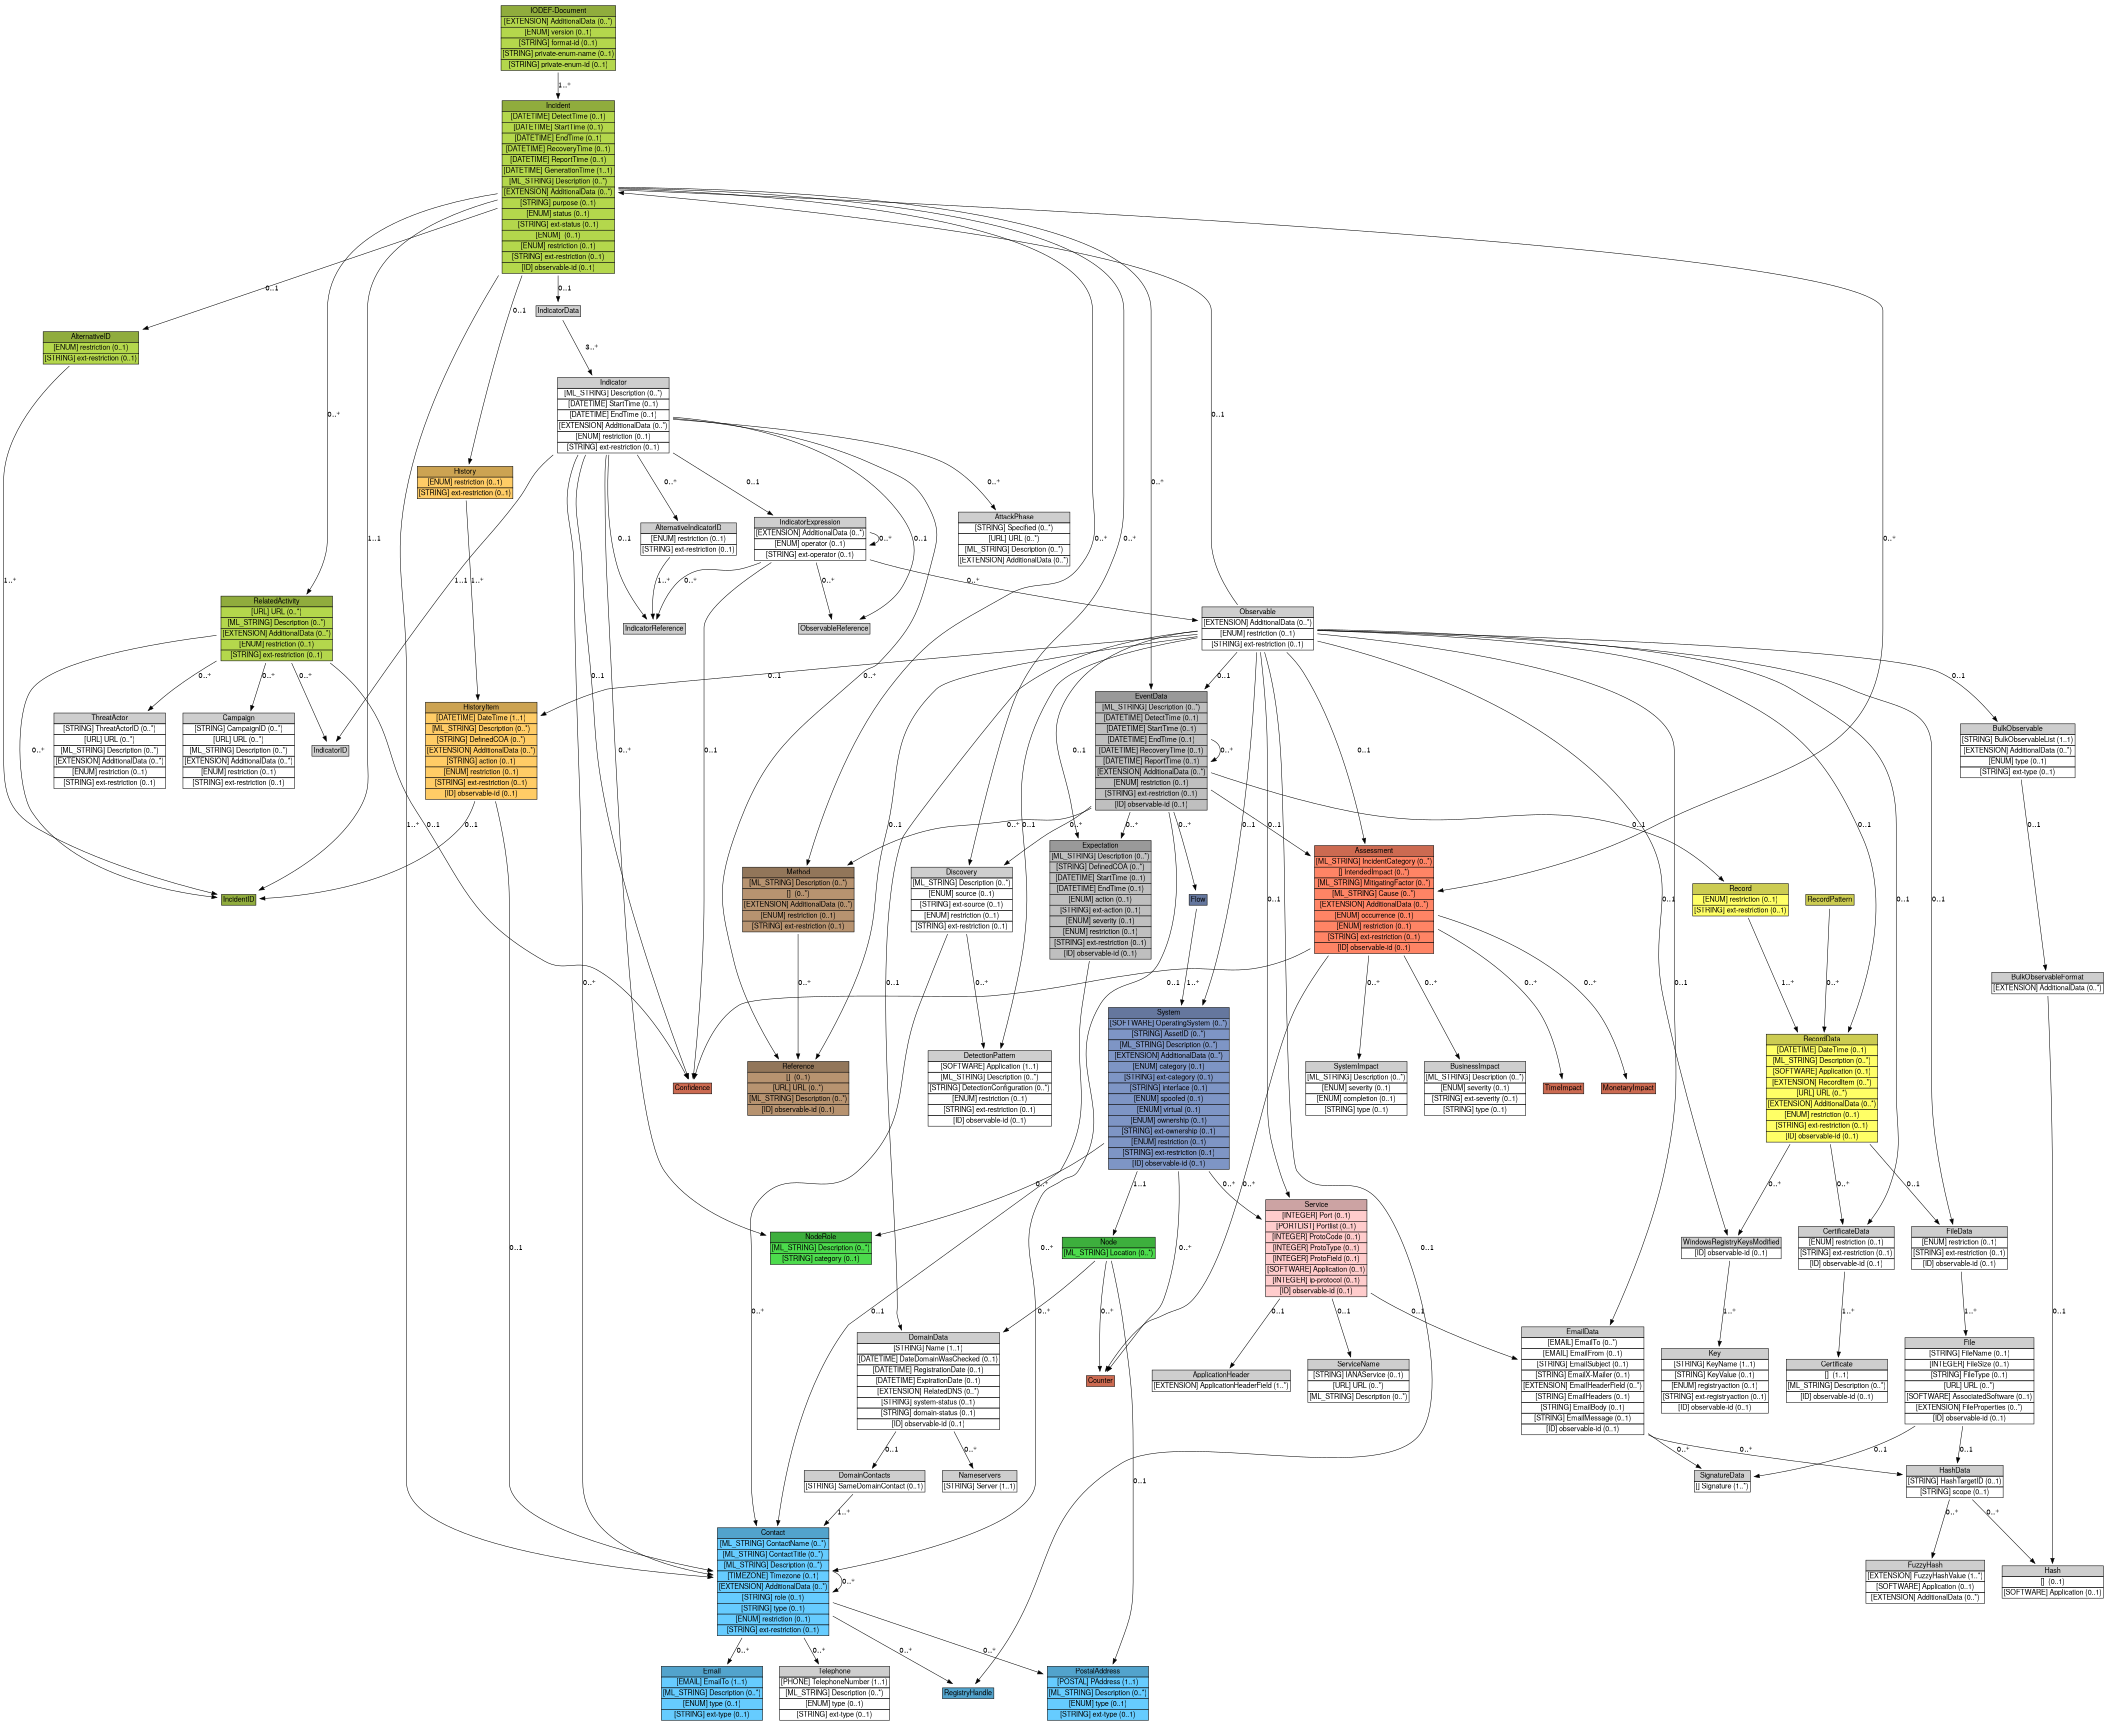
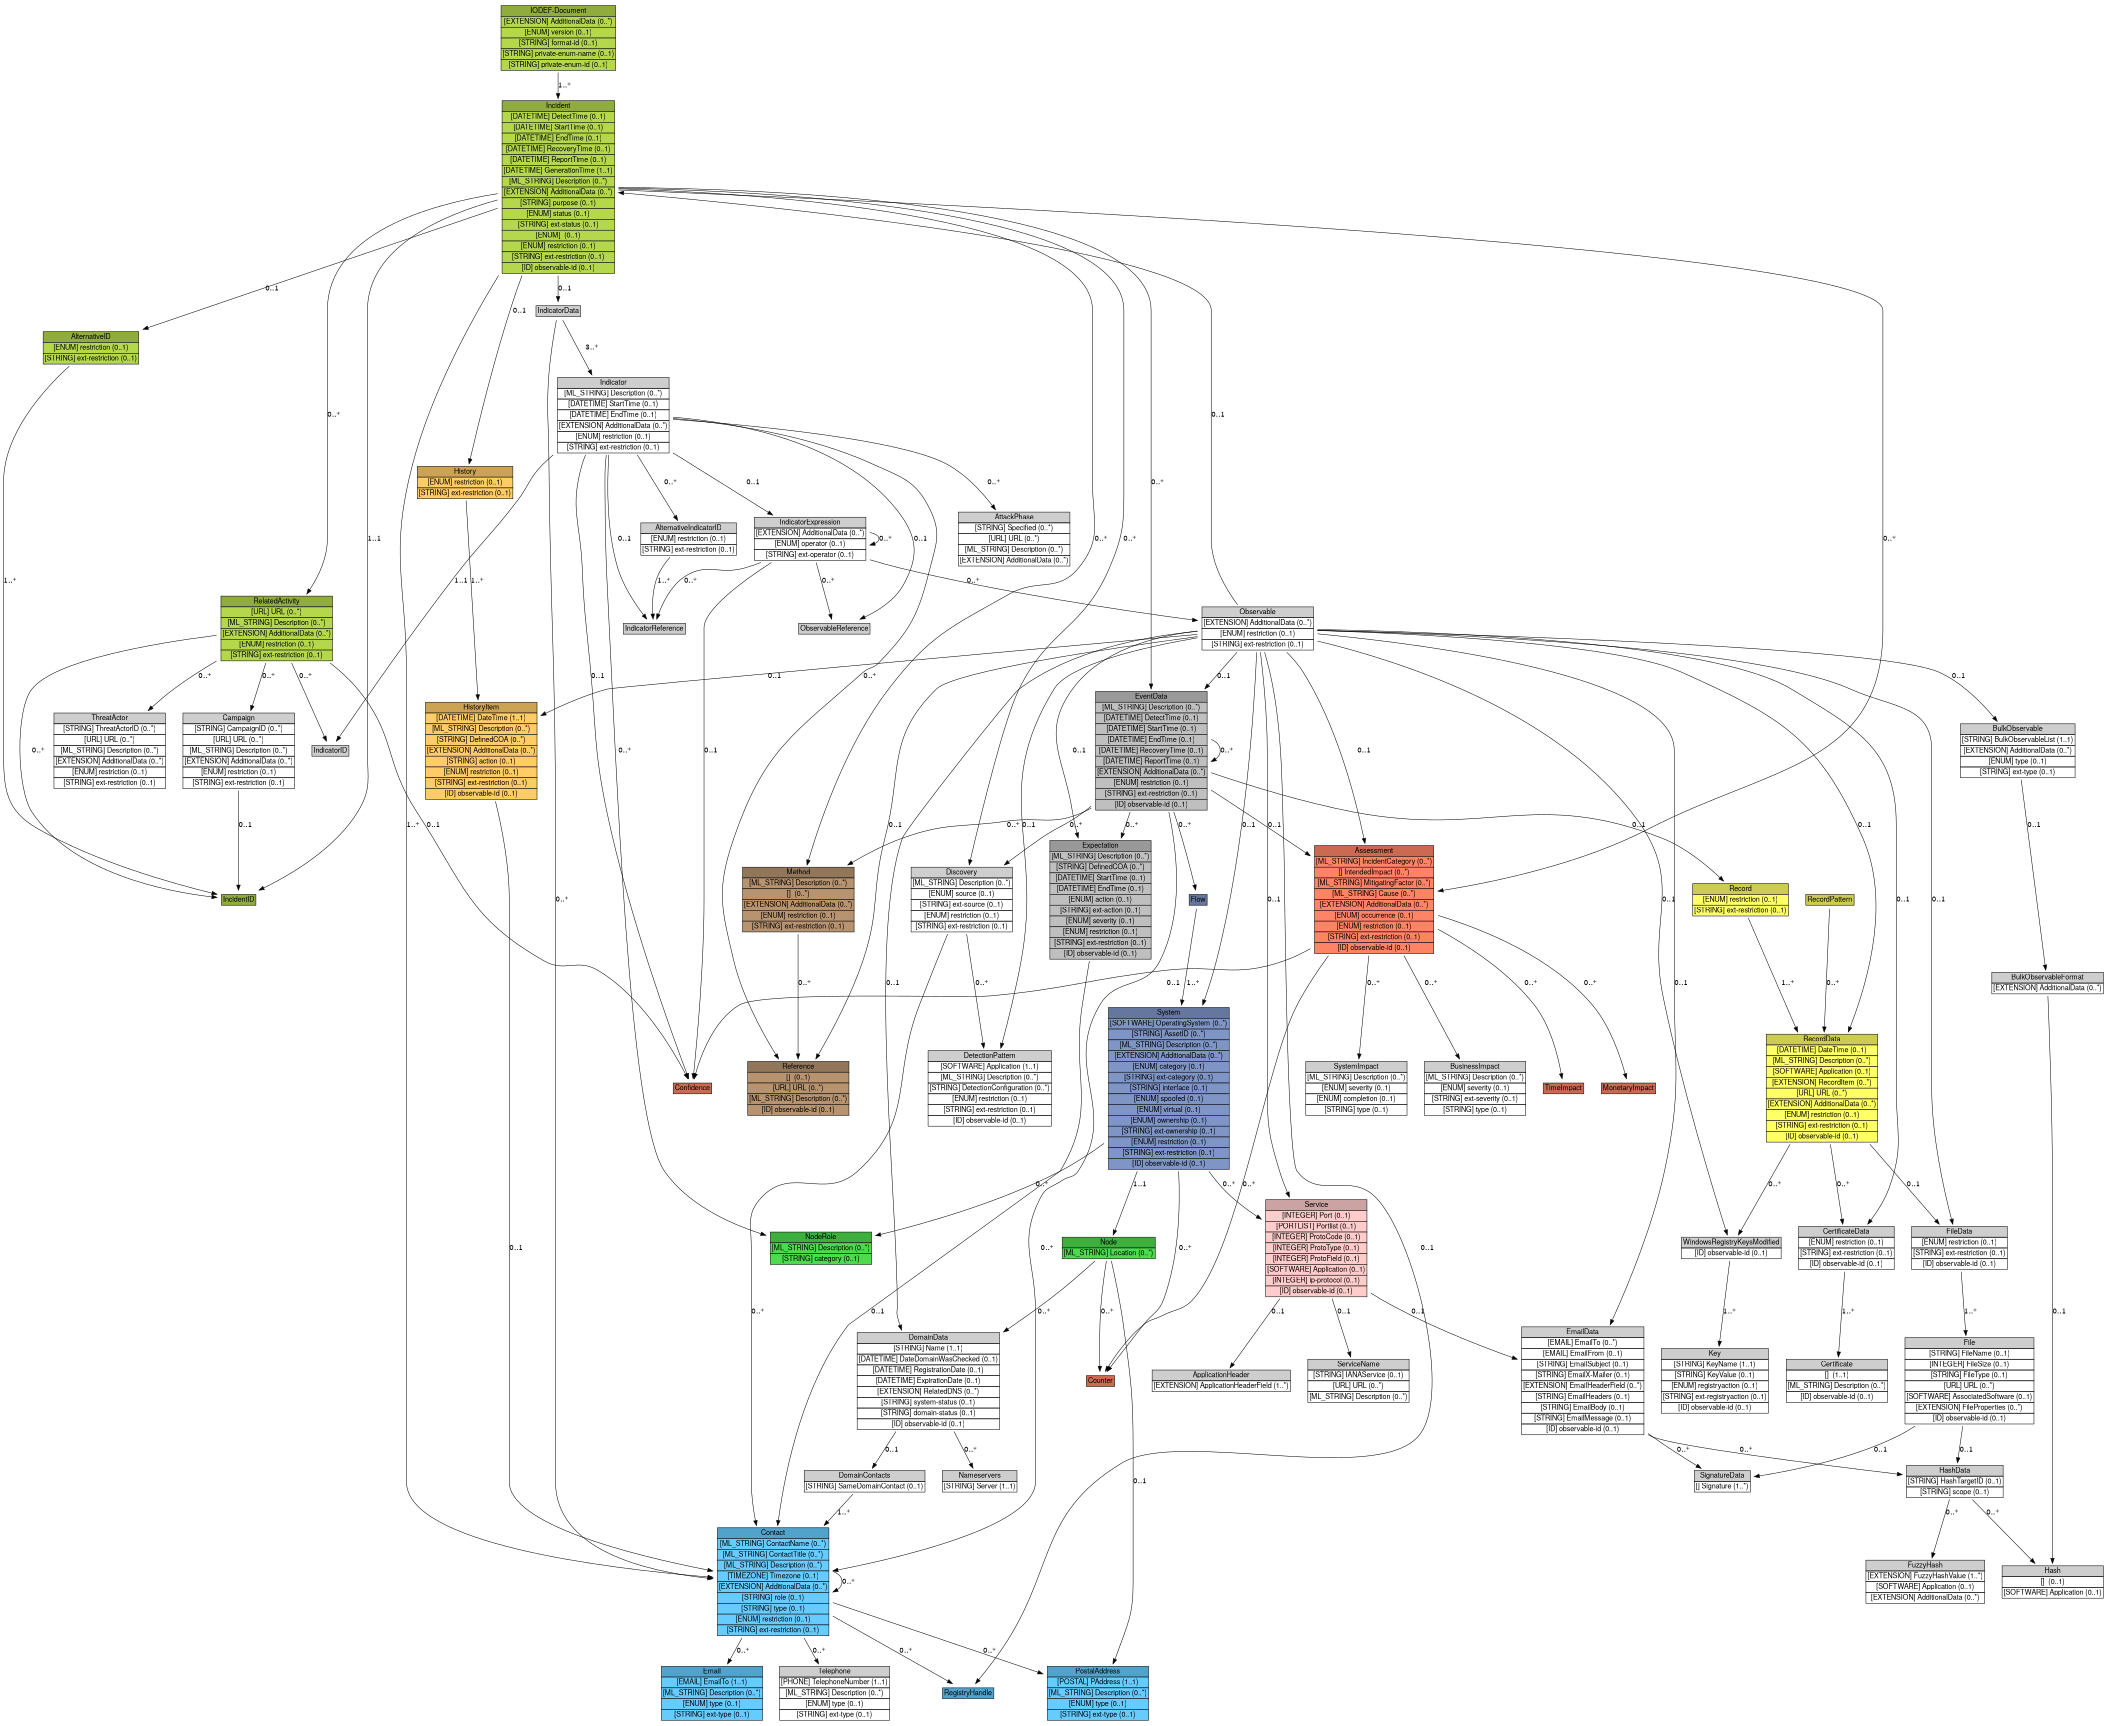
edge "HistoryItem" -> "IncidentID": now "Campaign" -> "IncidentID"
edge "Indicator" -> "Contact": now "IndicatorData" -> "Contact"
